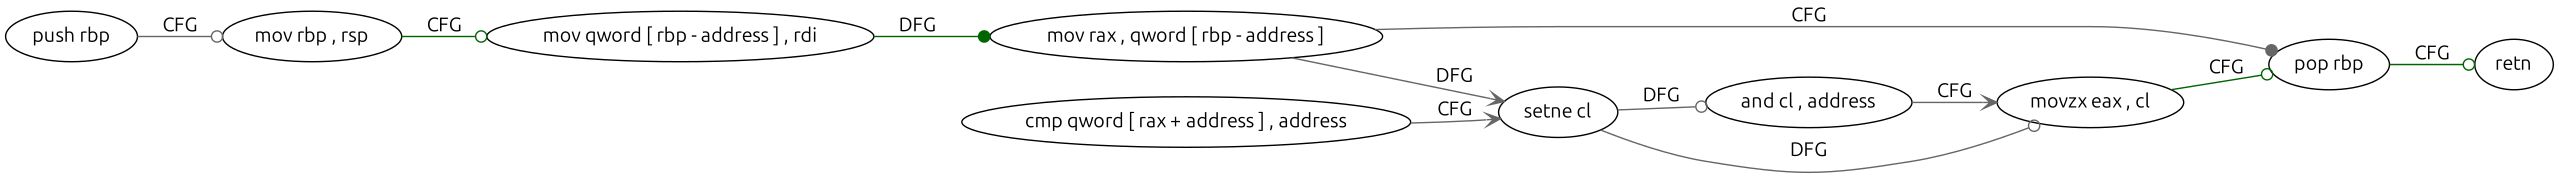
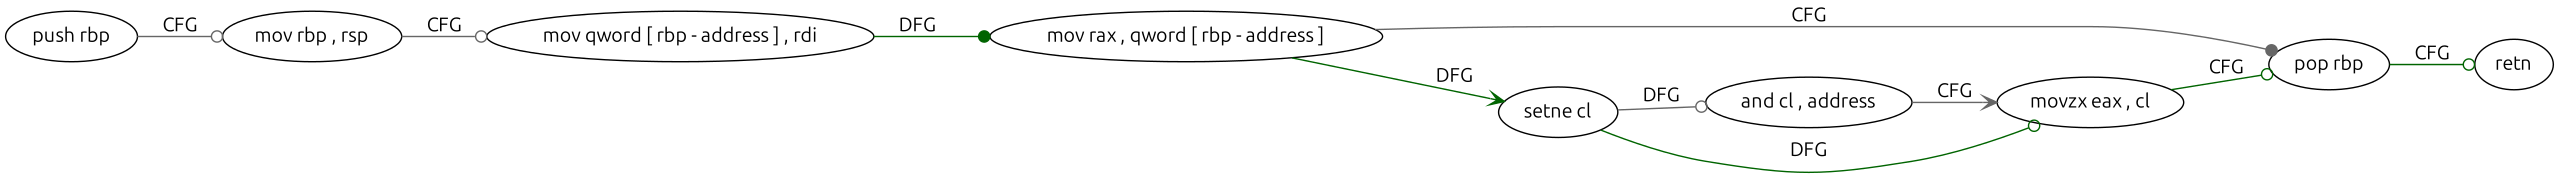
edge "mov rbp , rsp" -> "mov qword [ rbp - address ] , rdi": color darkgreen -> gray40
edge "mov rax , qword [ rbp - address ]" -> "setne cl": color gray40 -> darkgreen
node "cmp qword [ rax + address ] , address": removed
edge "setne cl" -> "movzx eax , cl": color gray40 -> darkgreen
